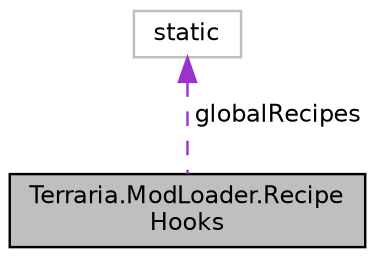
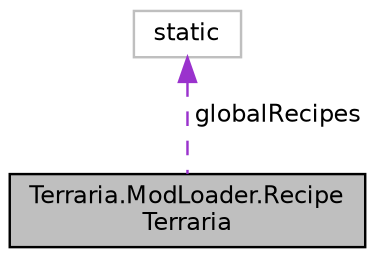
node "Terraria.ModLoader.Recipe Hooks": label "Terraria.ModLoader.Recipe Hooks" -> "Terraria.ModLoader.Recipe Terraria"
